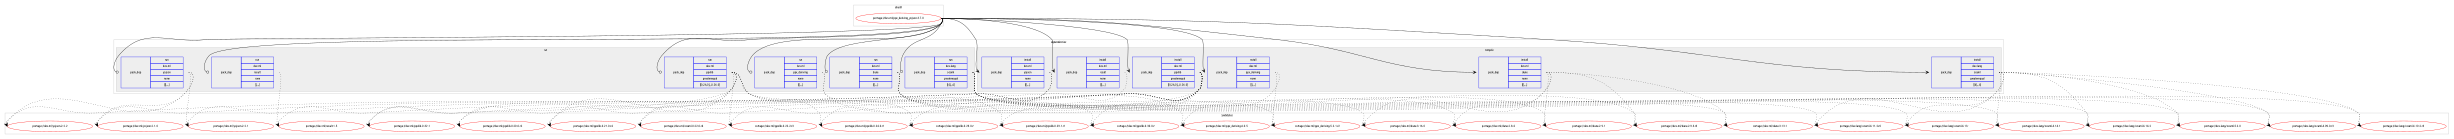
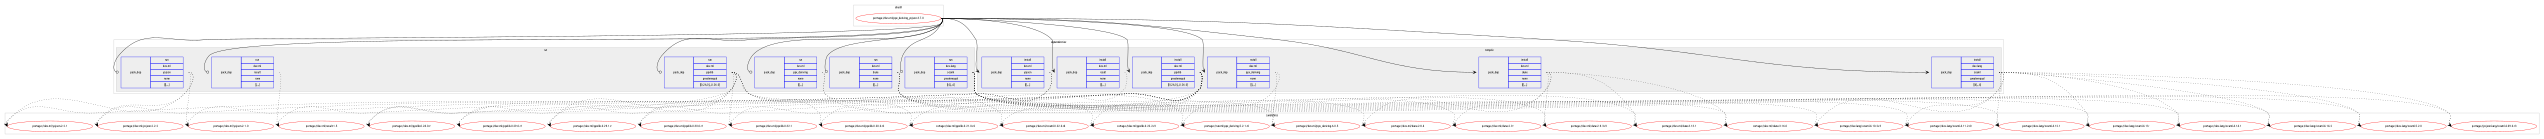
node "portage://dev-ml/ppx_deriving-5.2.1-r2": label "portage://dev-ml/ppx_deriving-5.2.1-r2" -> "portage://run-ml/ppx_deriving-5.2.1-r2"
node "portage://dev-lang/ocaml-4.12.1": added
node "portage://dev-lang/ocaml-4.09.0-r3": label "portage://dev-lang/ocaml-4.09.0-r3" -> "portage://yojson-lang/ocaml-4.09.0-r3"
